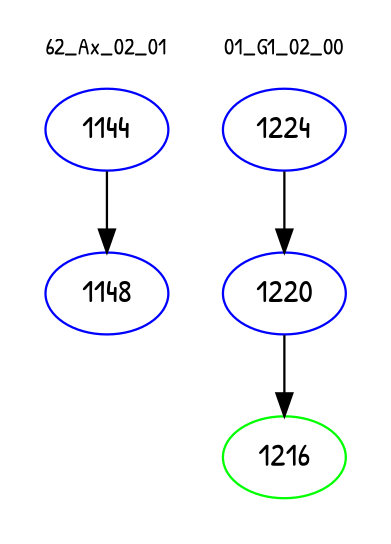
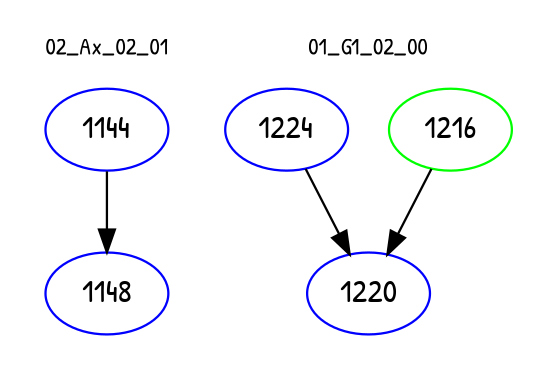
cluster "62_Ax_02_01": label "62_Ax_02_01" -> "02_Ax_02_01"
edge "1220" -> "1216": reversed
